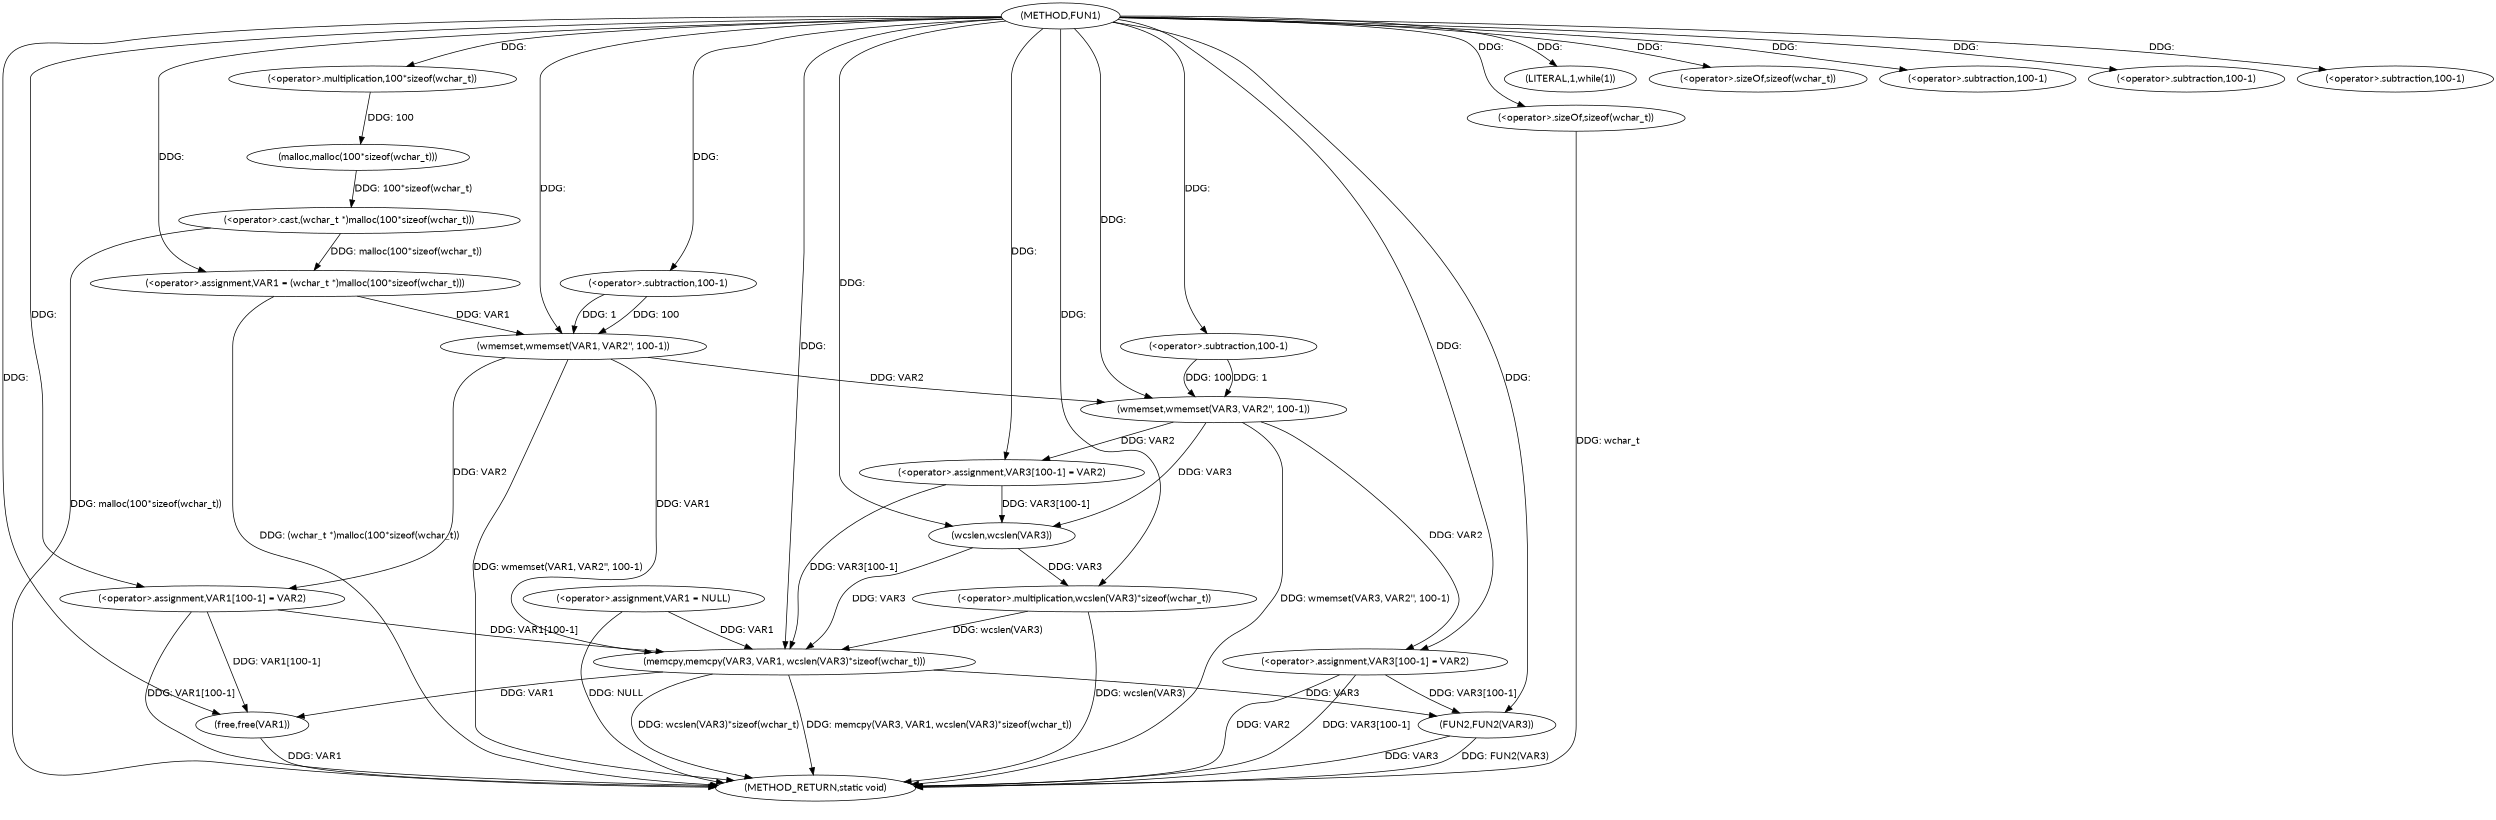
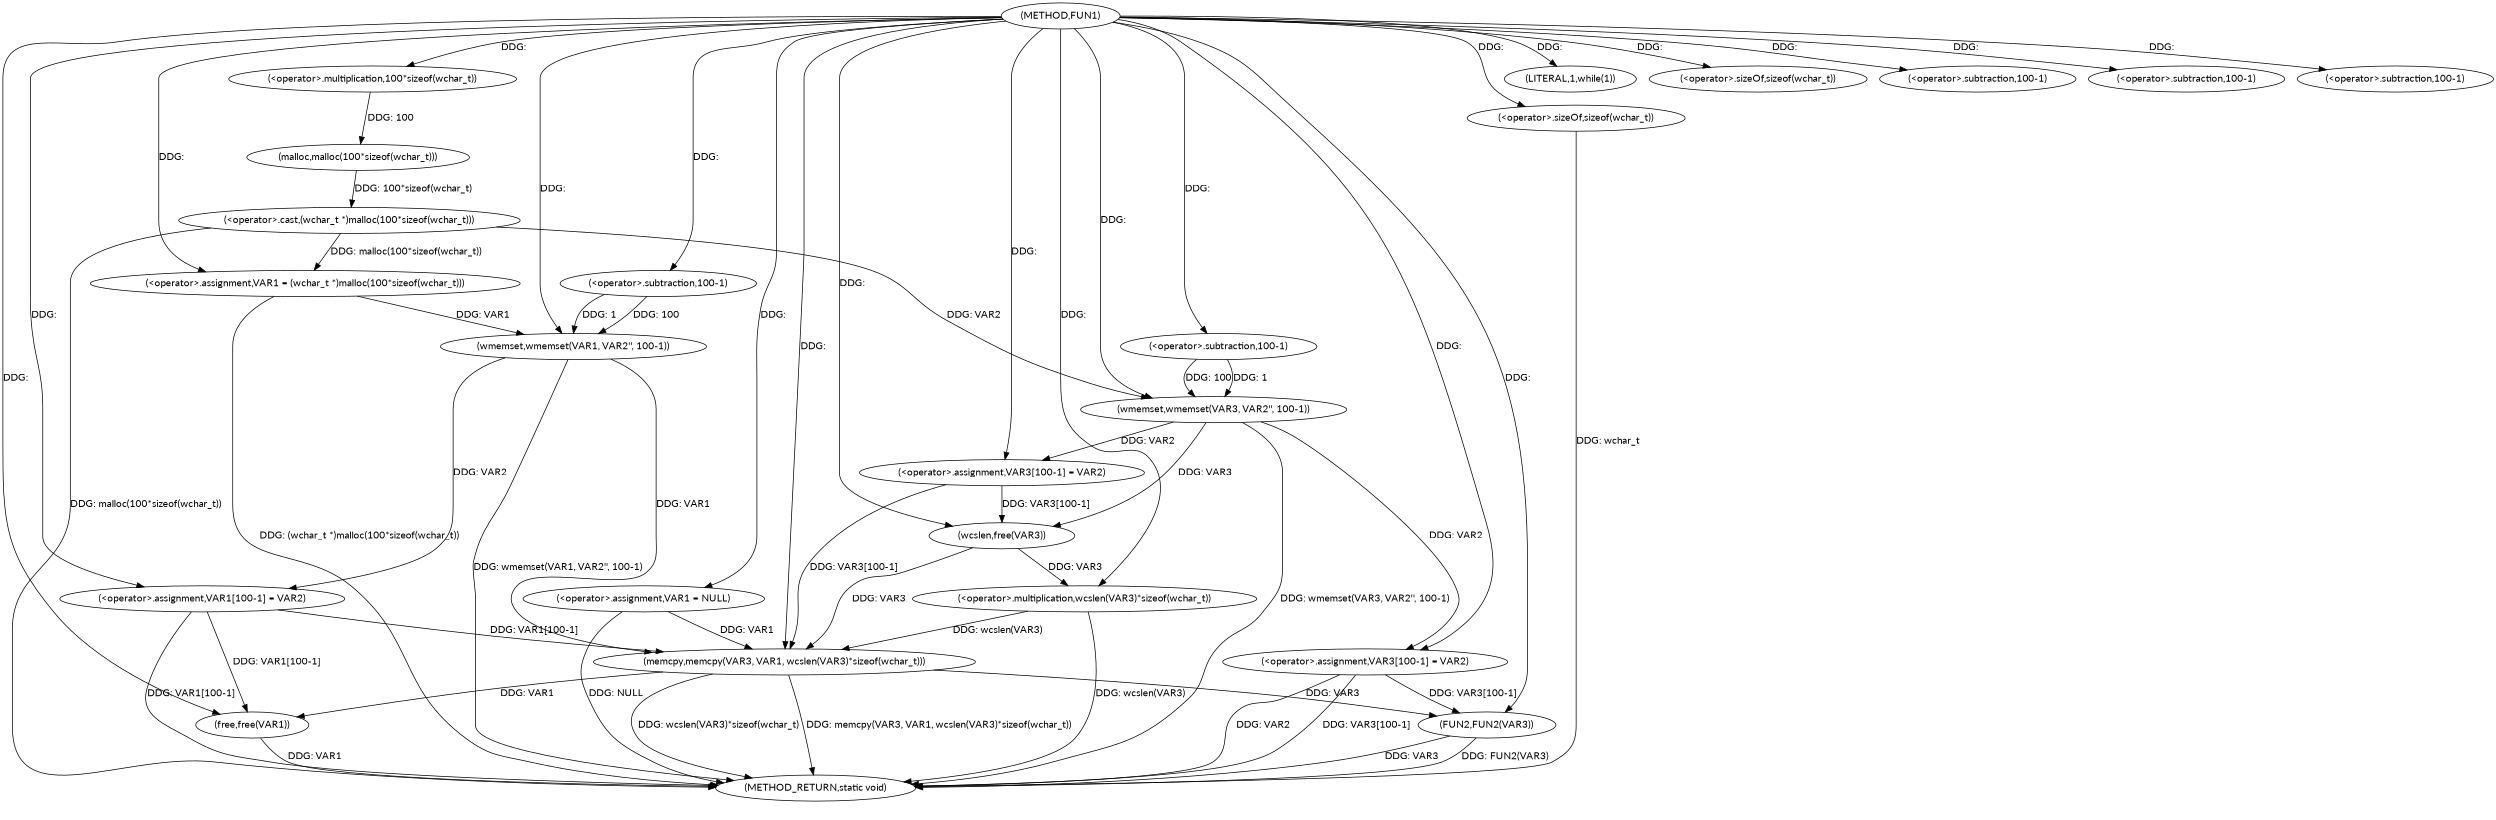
edge "(METHOD,FUN1)" -> "(<operator>.assignment,VAR1 = NULL)": added, label "DDG:"
edge "(wmemset,wmemset(VAR1, VAR2'', 100-1))" -> "(wmemset,wmemset(VAR3, VAR2'', 100-1))": now "(<operator>.cast,(wchar_t *)malloc(100*sizeof(wchar_t)))" -> "(wmemset,wmemset(VAR3, VAR2'', 100-1))"
node "(wcslen,wcslen(VAR3))": label "(wcslen,wcslen(VAR3))" -> "(wcslen,free(VAR3))"
